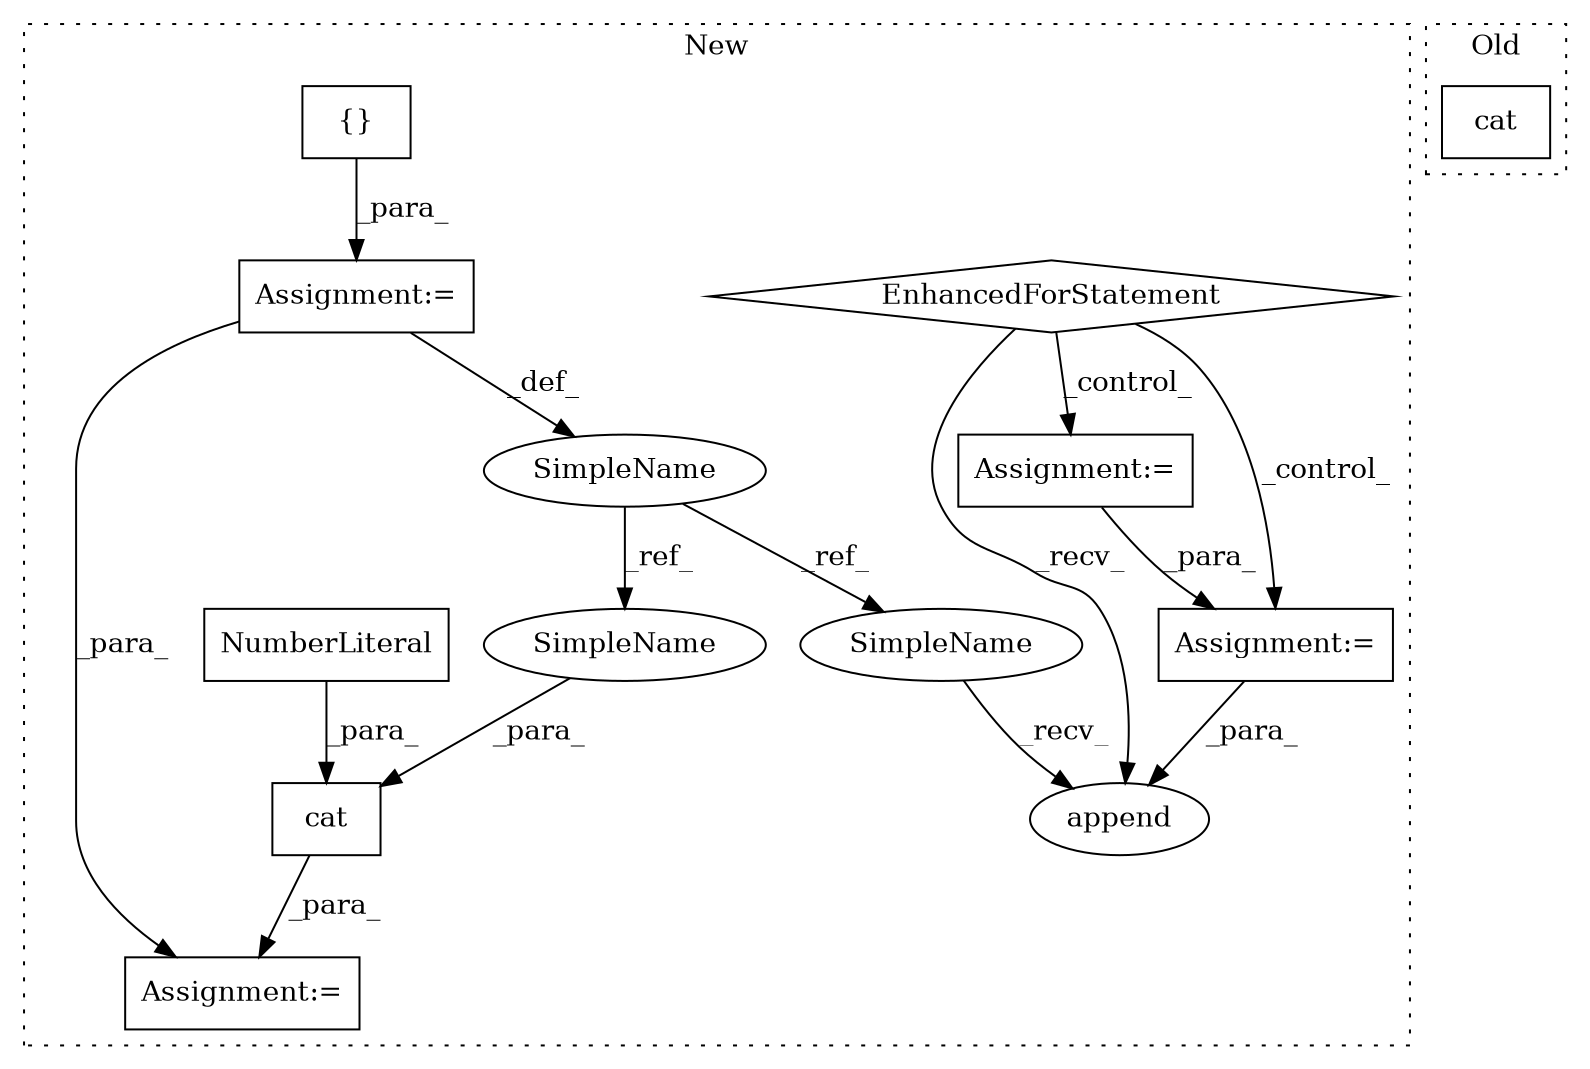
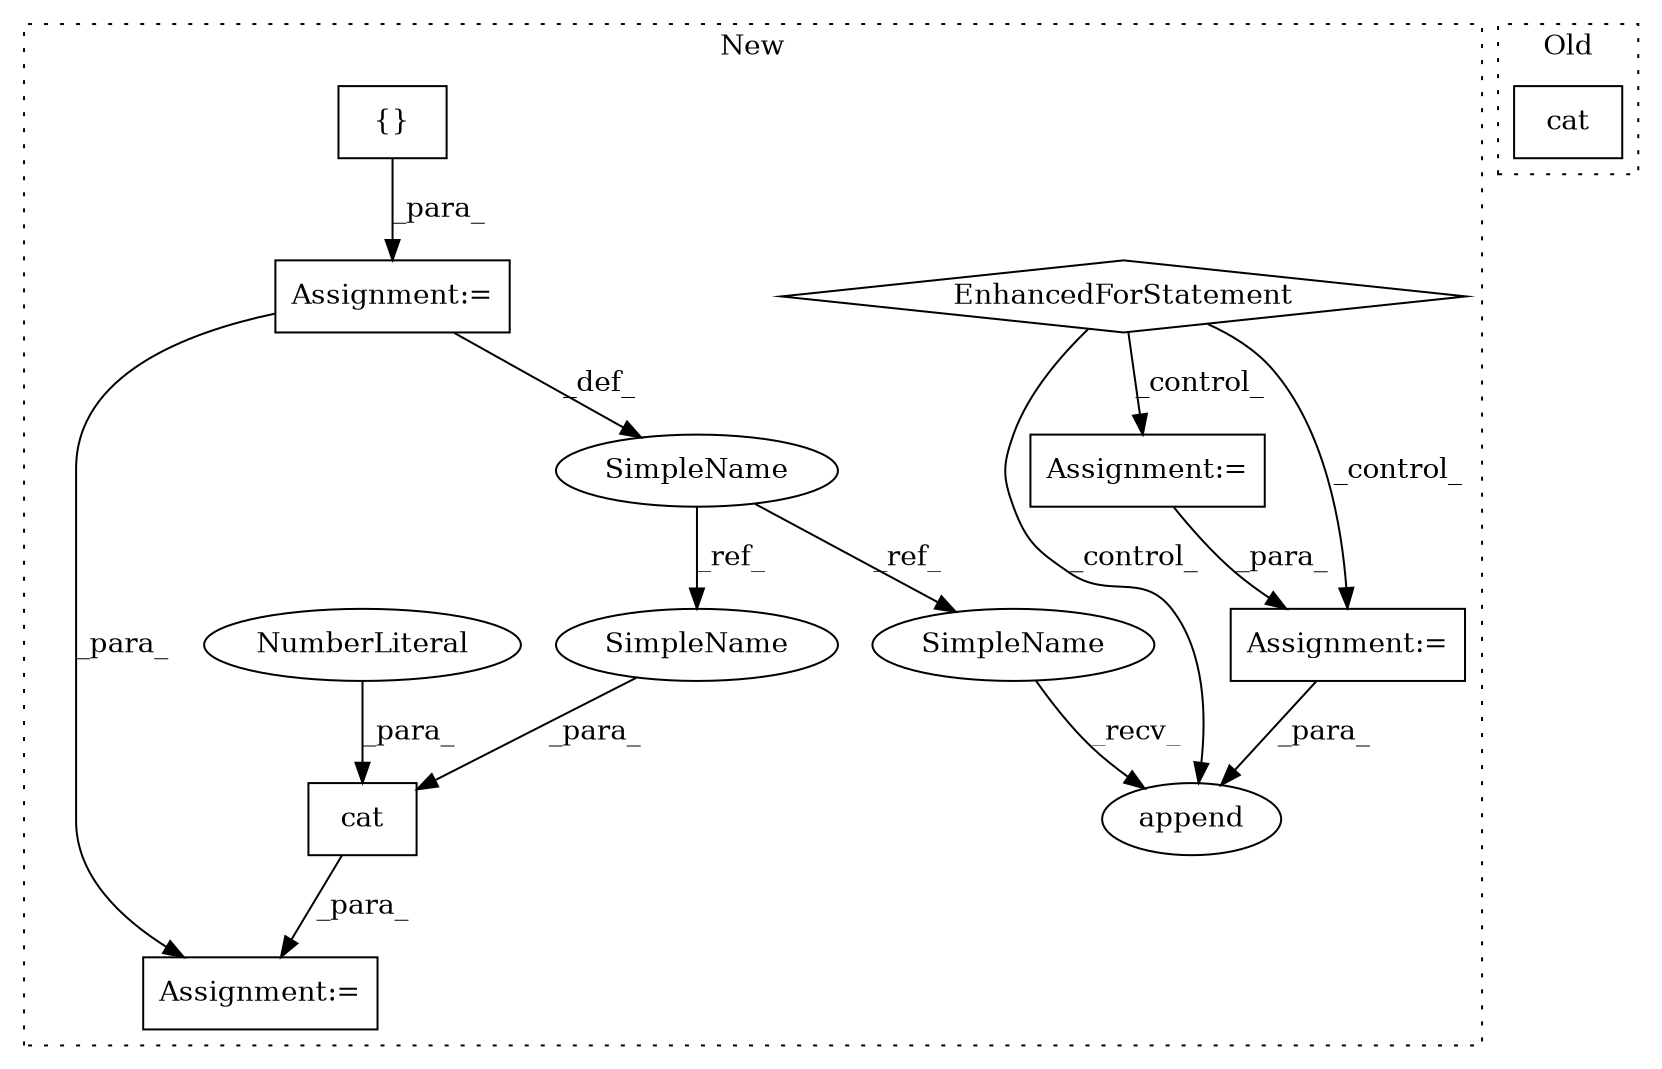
edge "EnhancedForStatement" -> "append": label "_recv_" -> "_control_"
node "NumberLiteral": shape box -> ellipse
